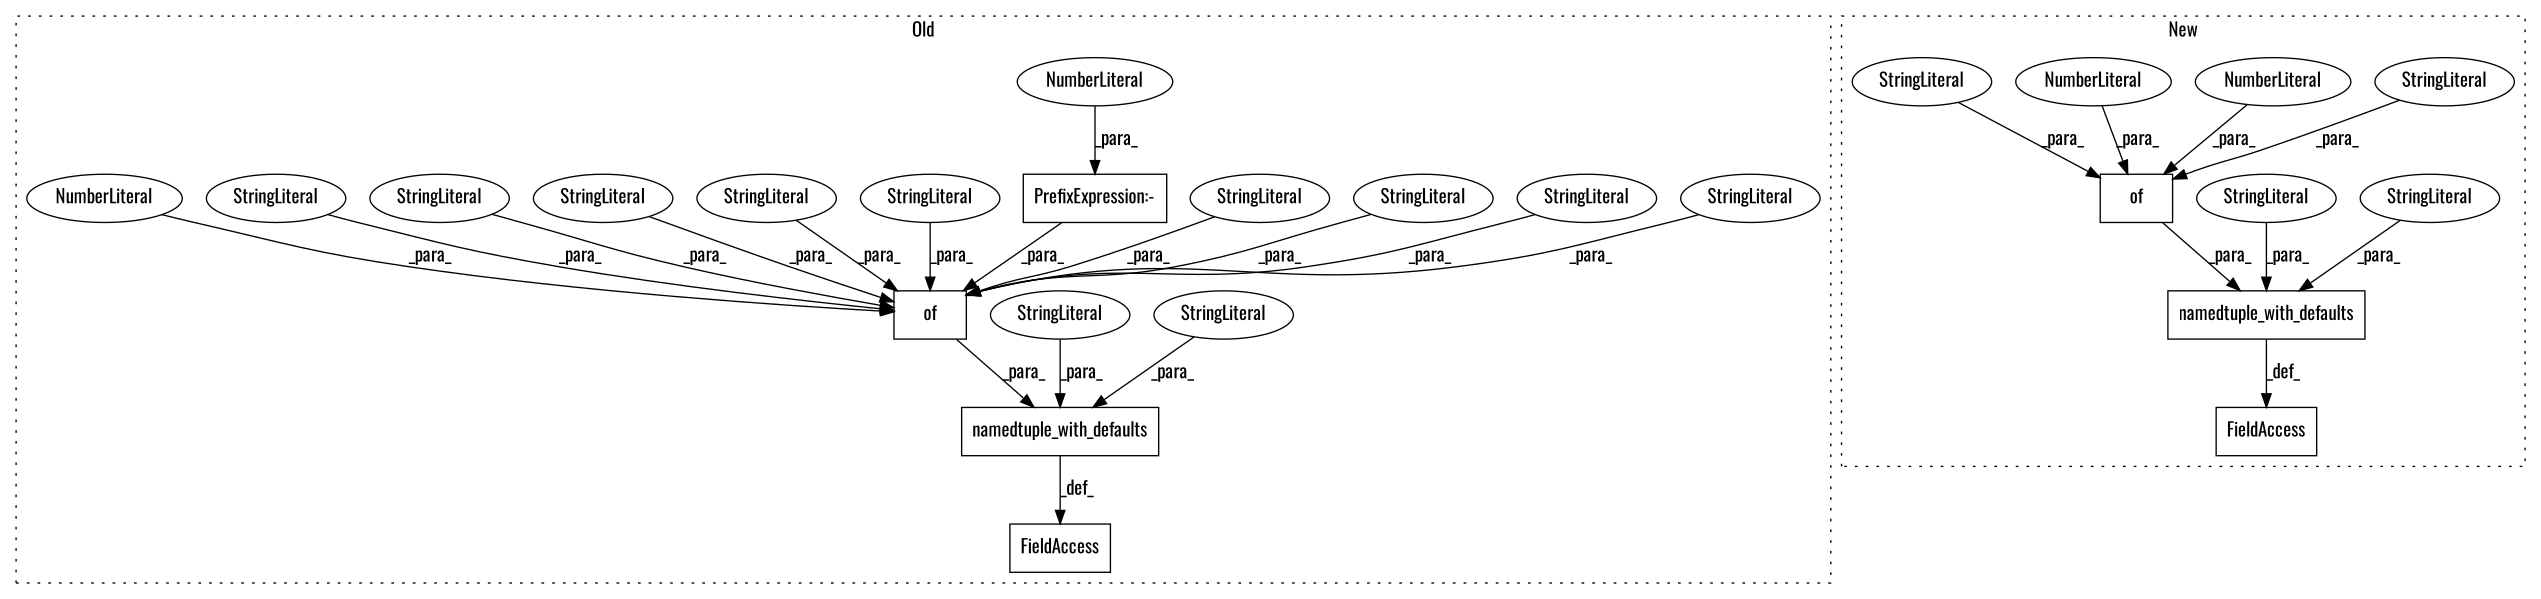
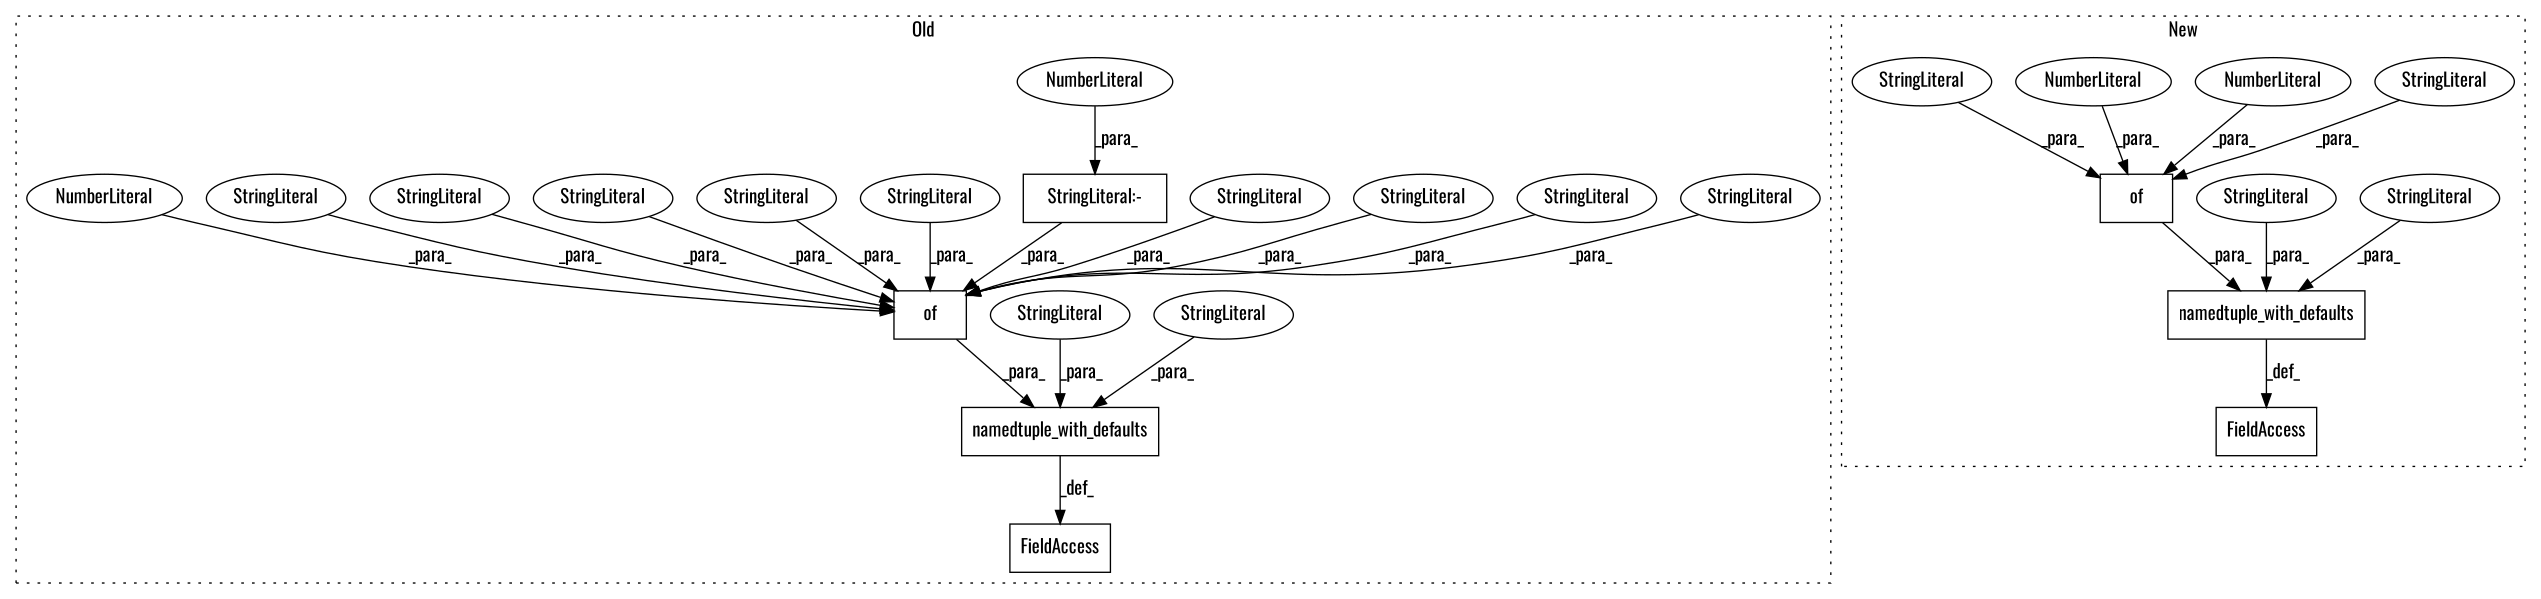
node "PrefixExpression:-": label "PrefixExpression:-" -> "StringLiteral:-"
